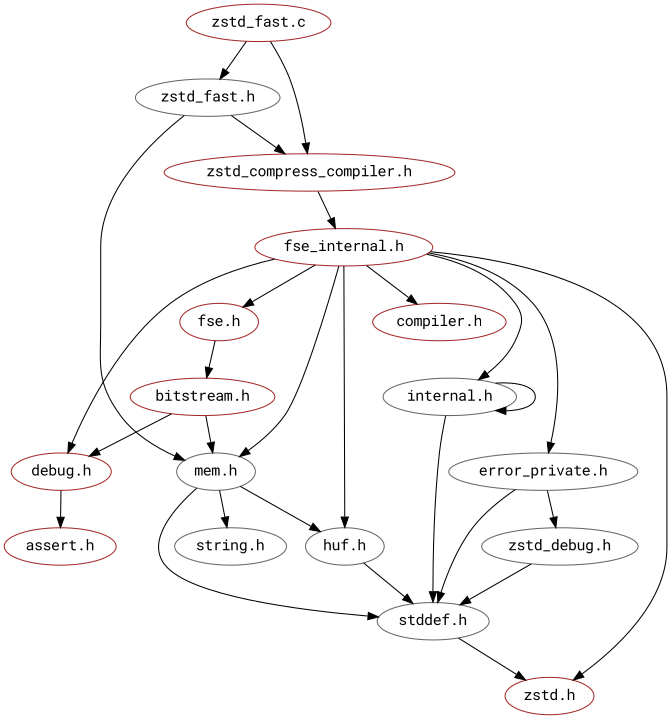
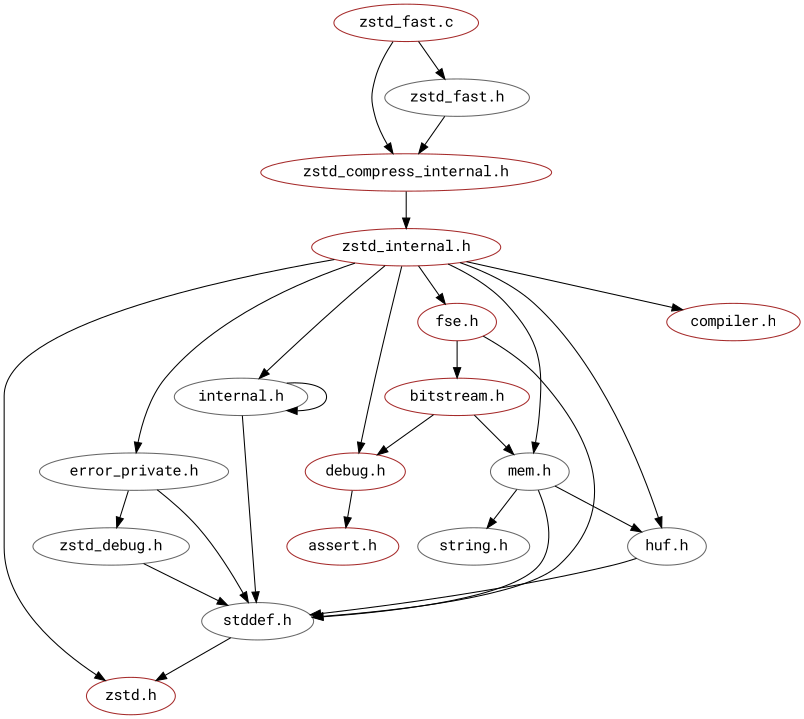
node "zstd_compress_compiler.h": label "zstd_compress_compiler.h" -> "zstd_compress_internal.h"
node "fse_internal.h": label "fse_internal.h" -> "zstd_internal.h"
edge "zstd_fast.h" -> "mem.h": removed
edge "fse.h" -> "stddef.h": added
